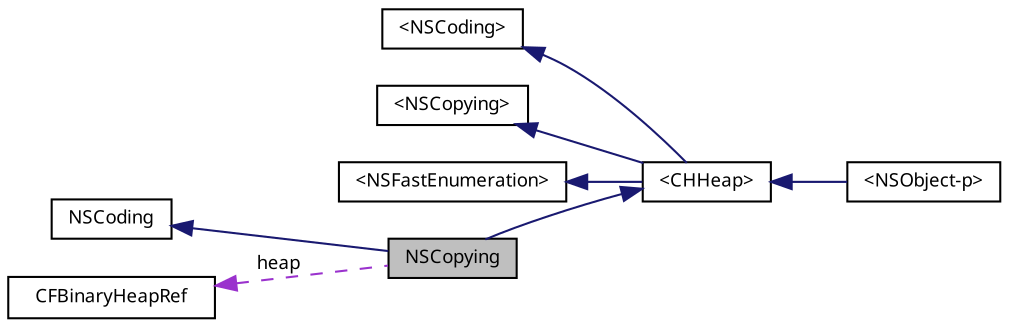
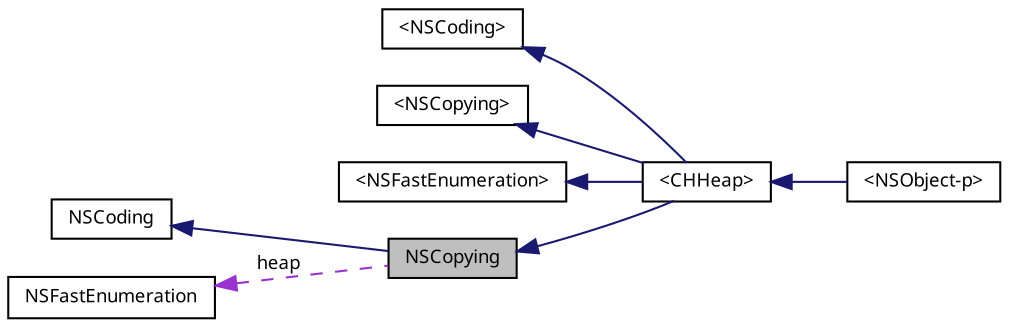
edge "NSCopying" -> "<CHHeap>": reversed
node "CFBinaryHeapRef": label "CFBinaryHeapRef" -> "NSFastEnumeration"
